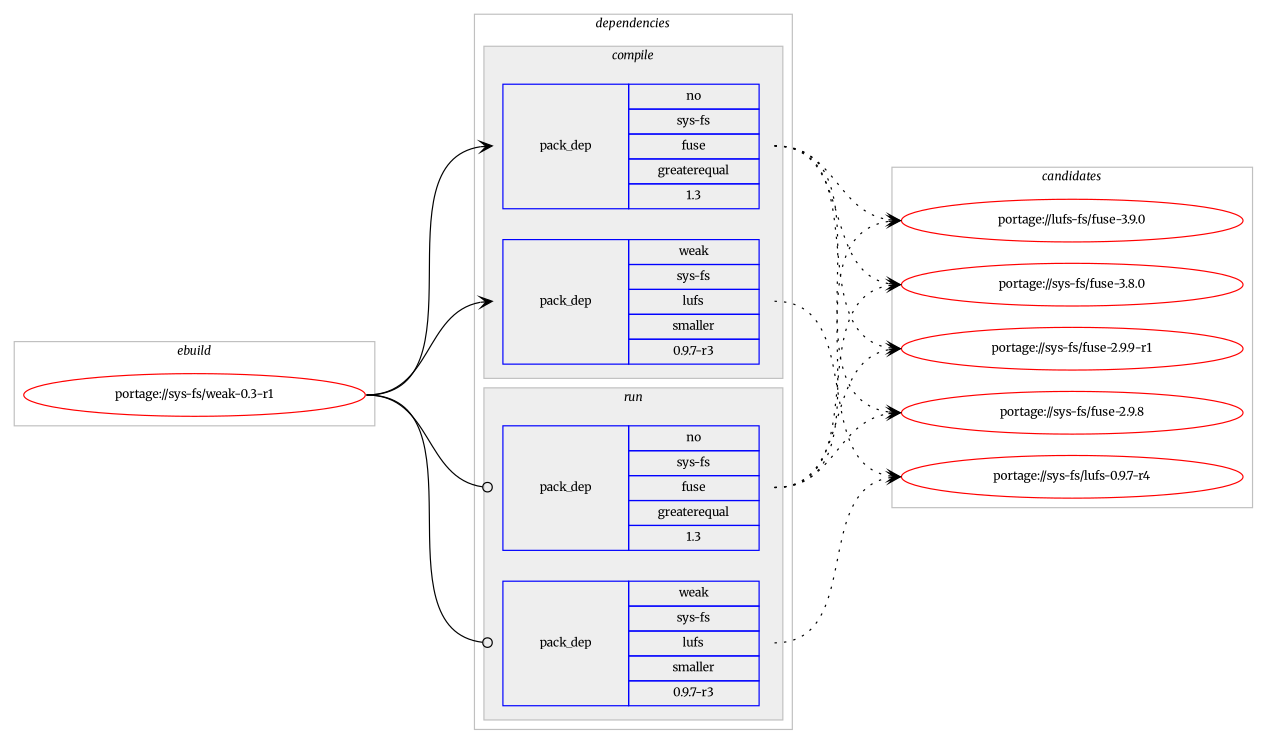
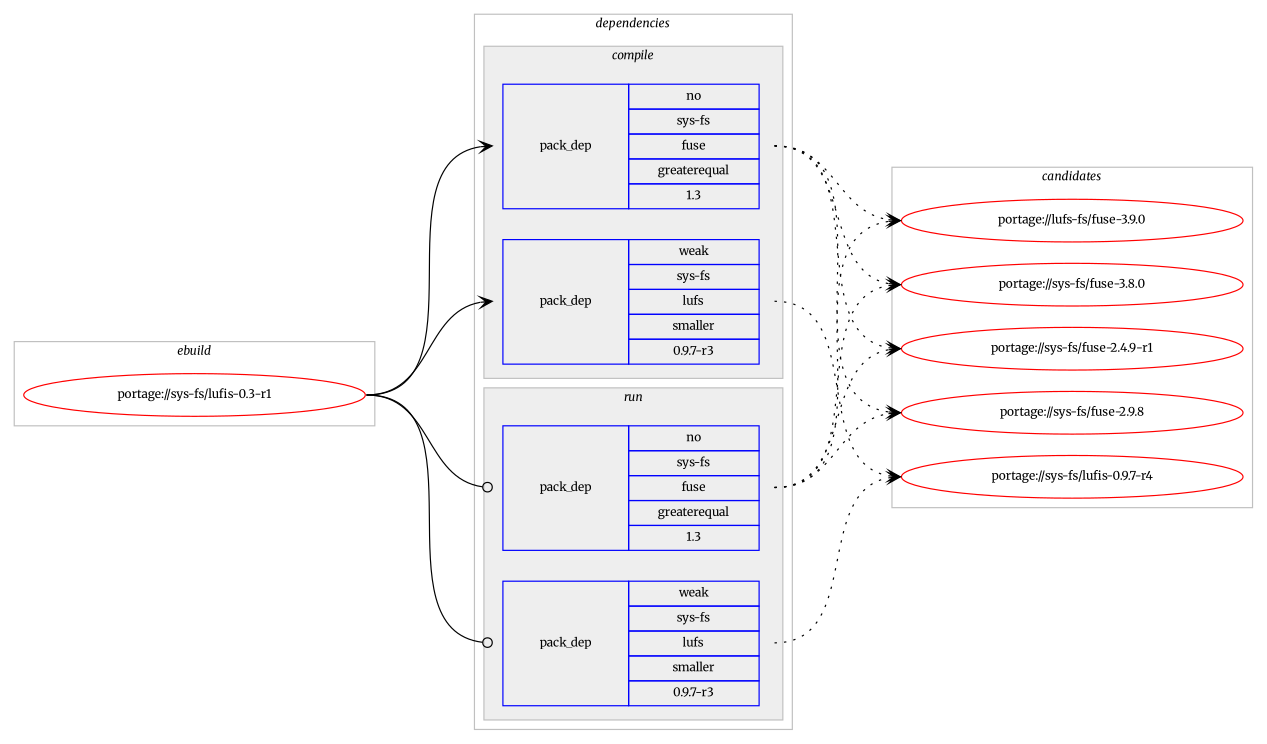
node "portage://sys-fs/fuse-2.9.9-r1": label "portage://sys-fs/fuse-2.9.9-r1" -> "portage://sys-fs/fuse-2.4.9-r1"
node "portage://sys-fs/weak-0.3-r1": label "portage://sys-fs/weak-0.3-r1" -> "portage://sys-fs/lufis-0.3-r1"
node "portage://sys-fs/lufs-0.9.7-r4": label "portage://sys-fs/lufs-0.9.7-r4" -> "portage://sys-fs/lufis-0.9.7-r4"
